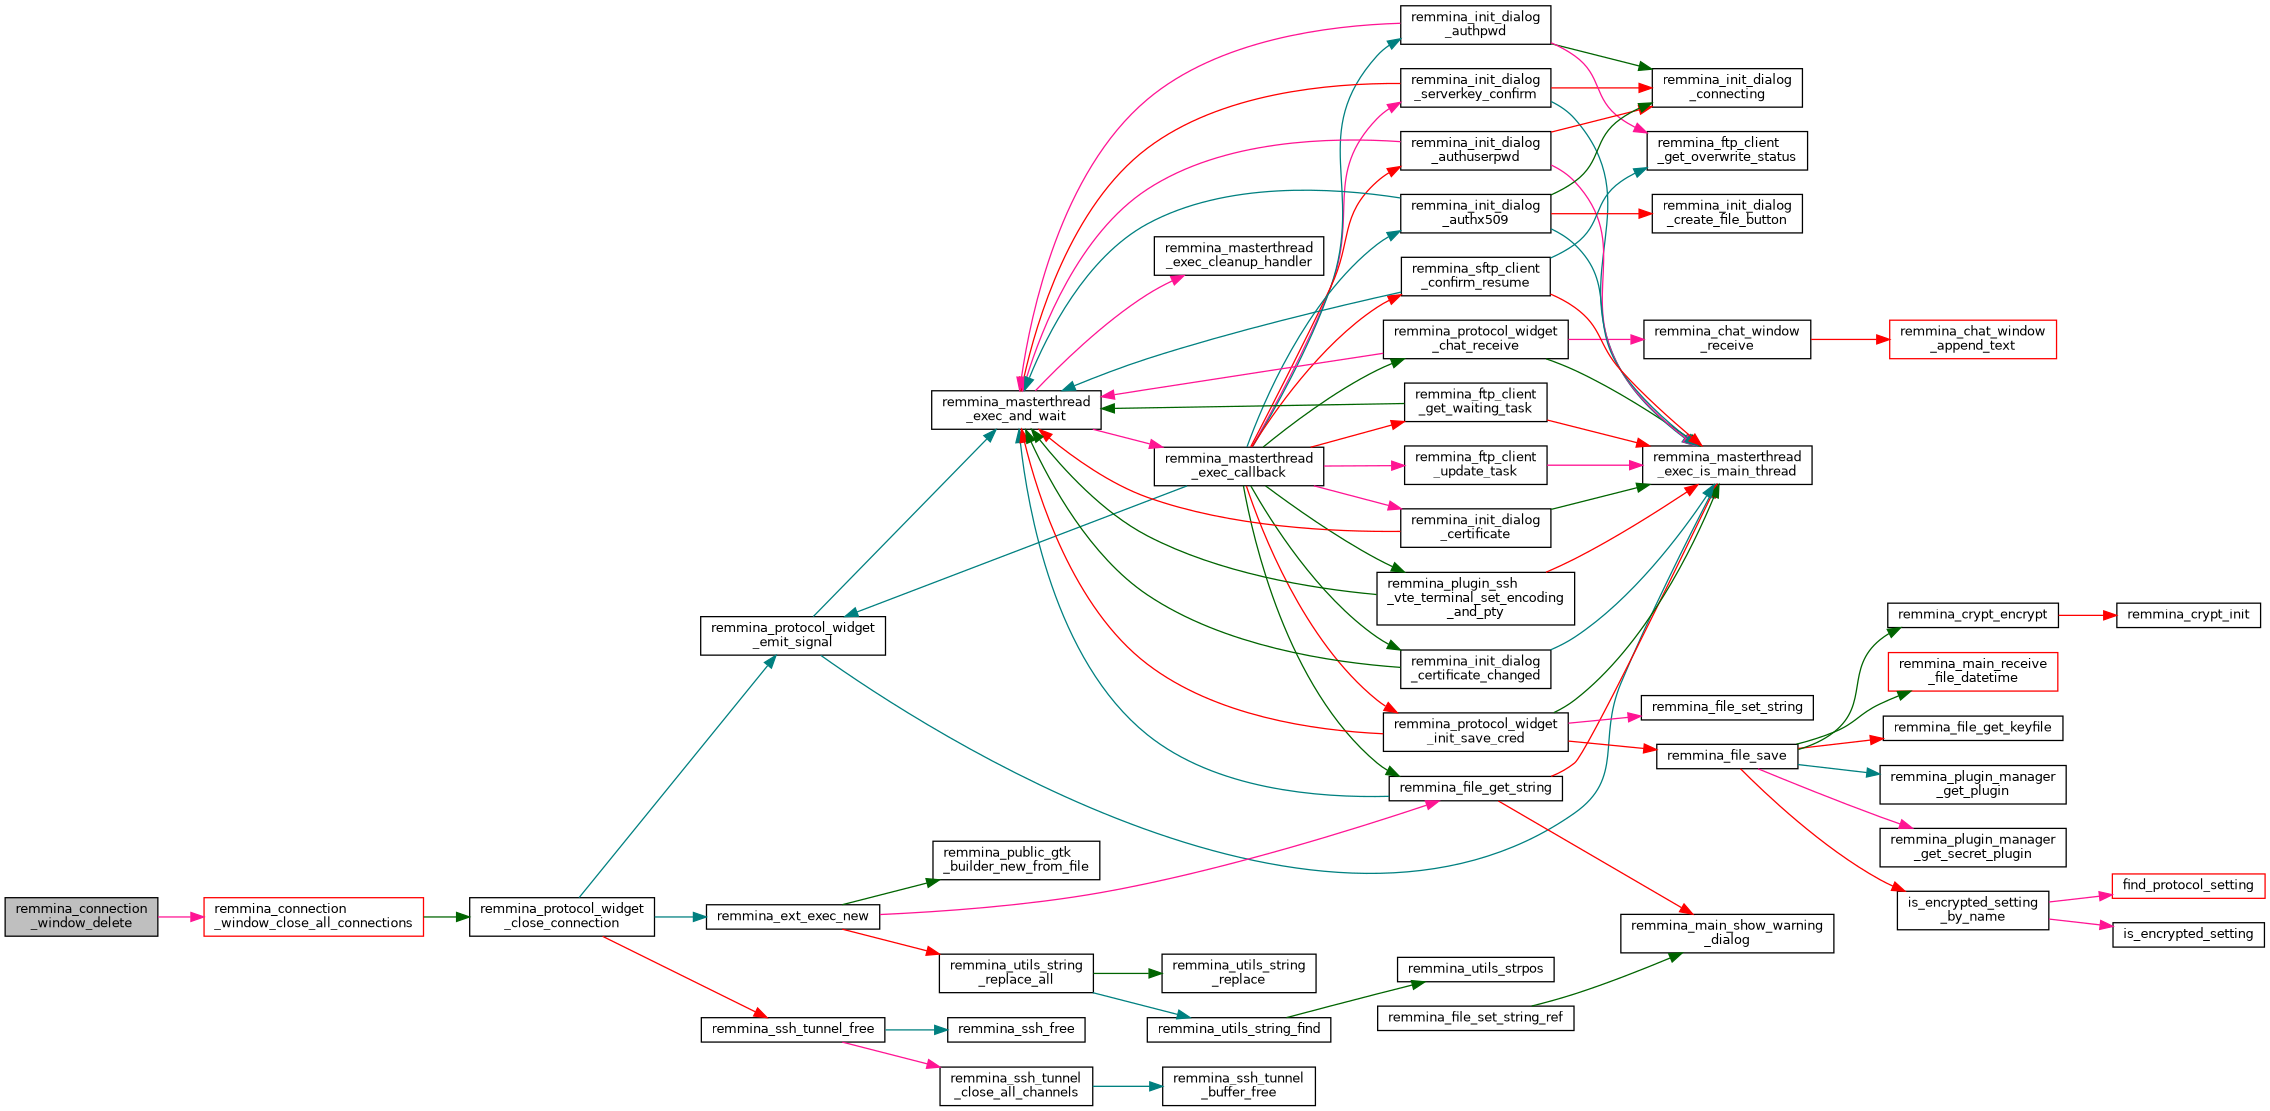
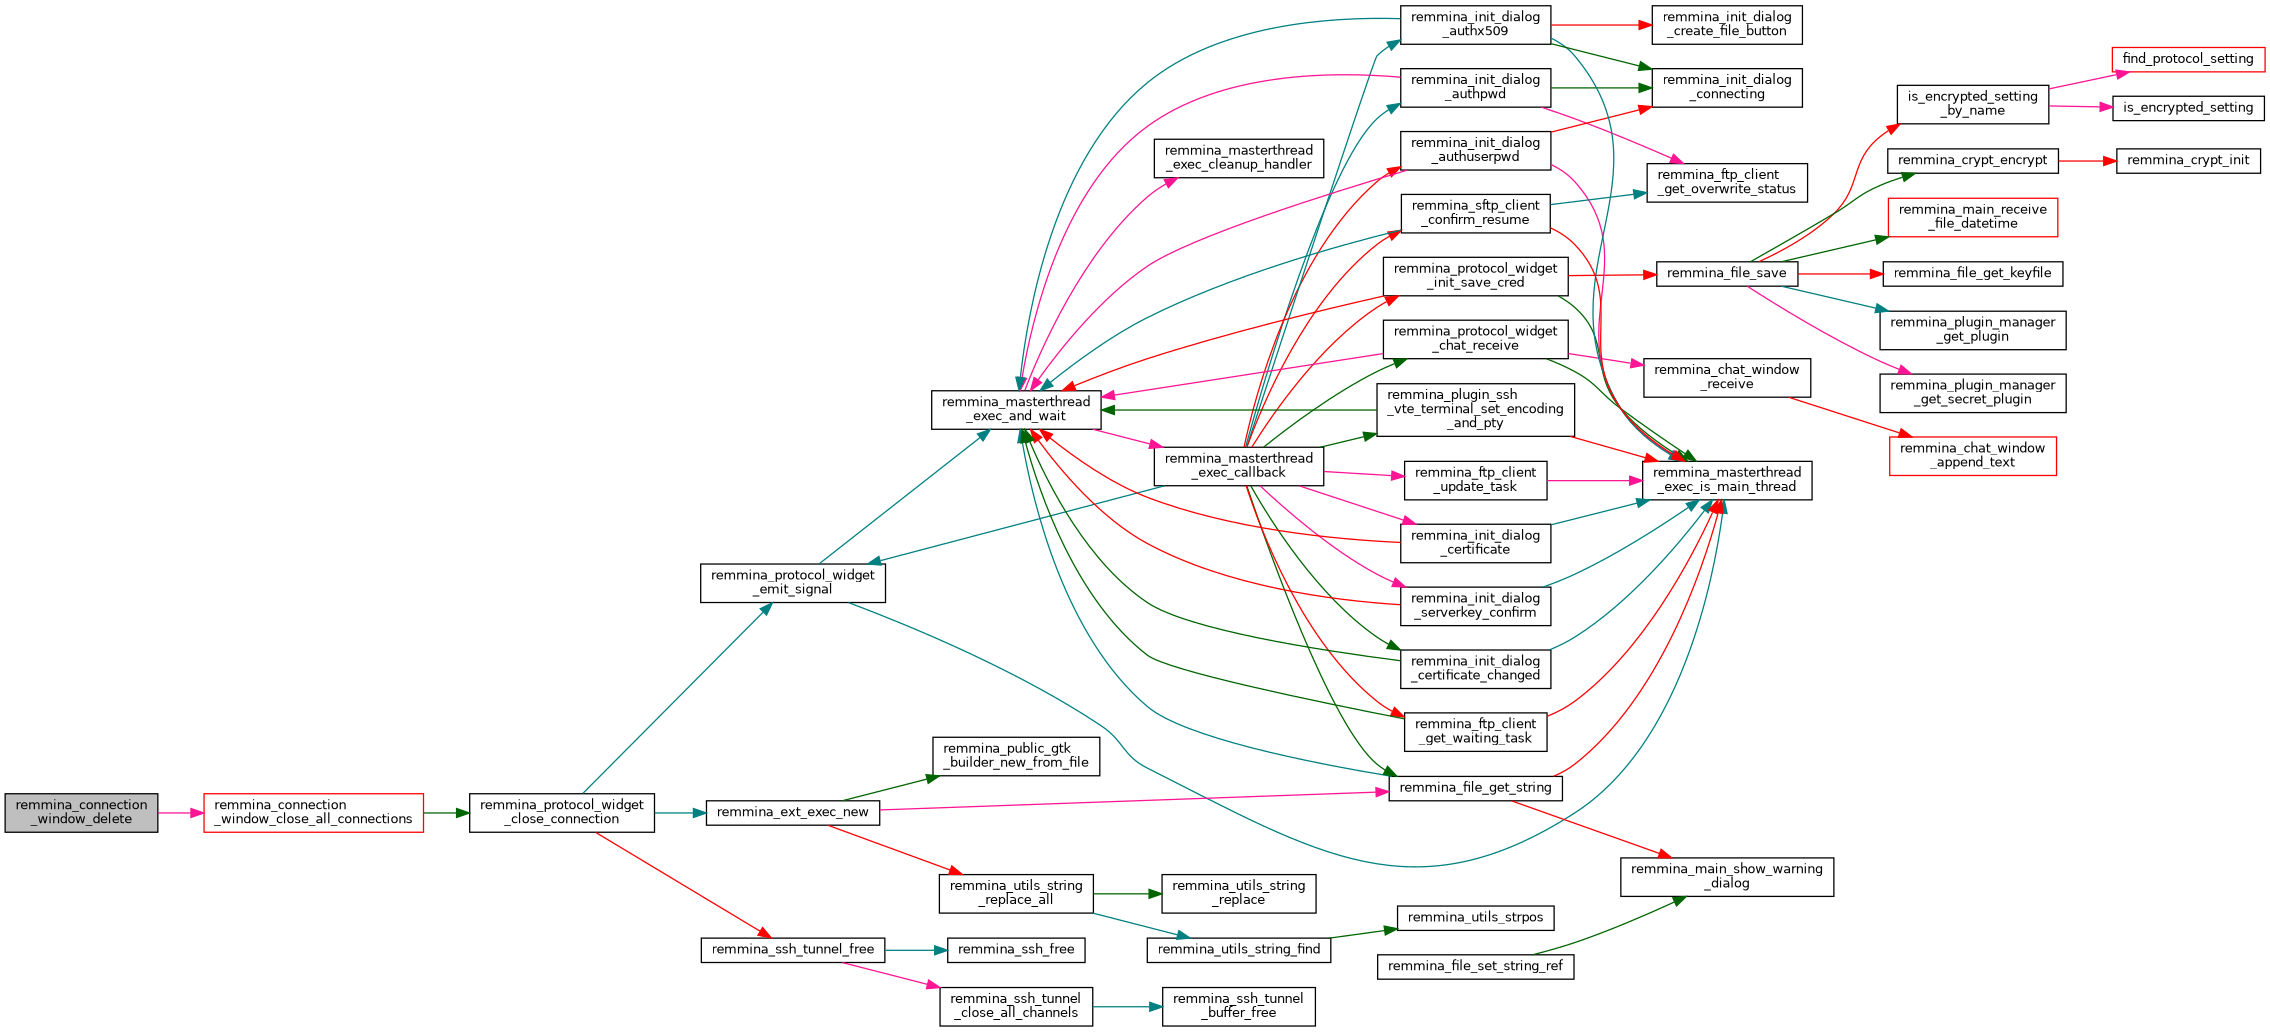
edge "remmina_init_dialog _serverkey_confirm" -> "remmina_init_dialog _connecting": removed
edge "remmina_init_dialog _certificate" -> "remmina_masterthread _exec_is_main_thread": color darkgreen -> teal
node "remmina_file_set_string": removed
